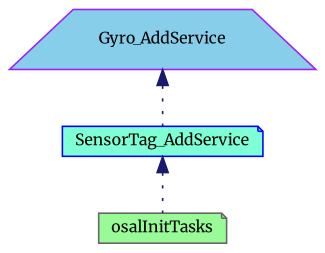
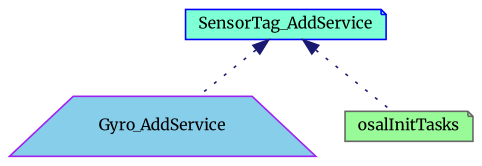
edge "SensorTag_AddService" -> "Gyro_AddService": reversed
